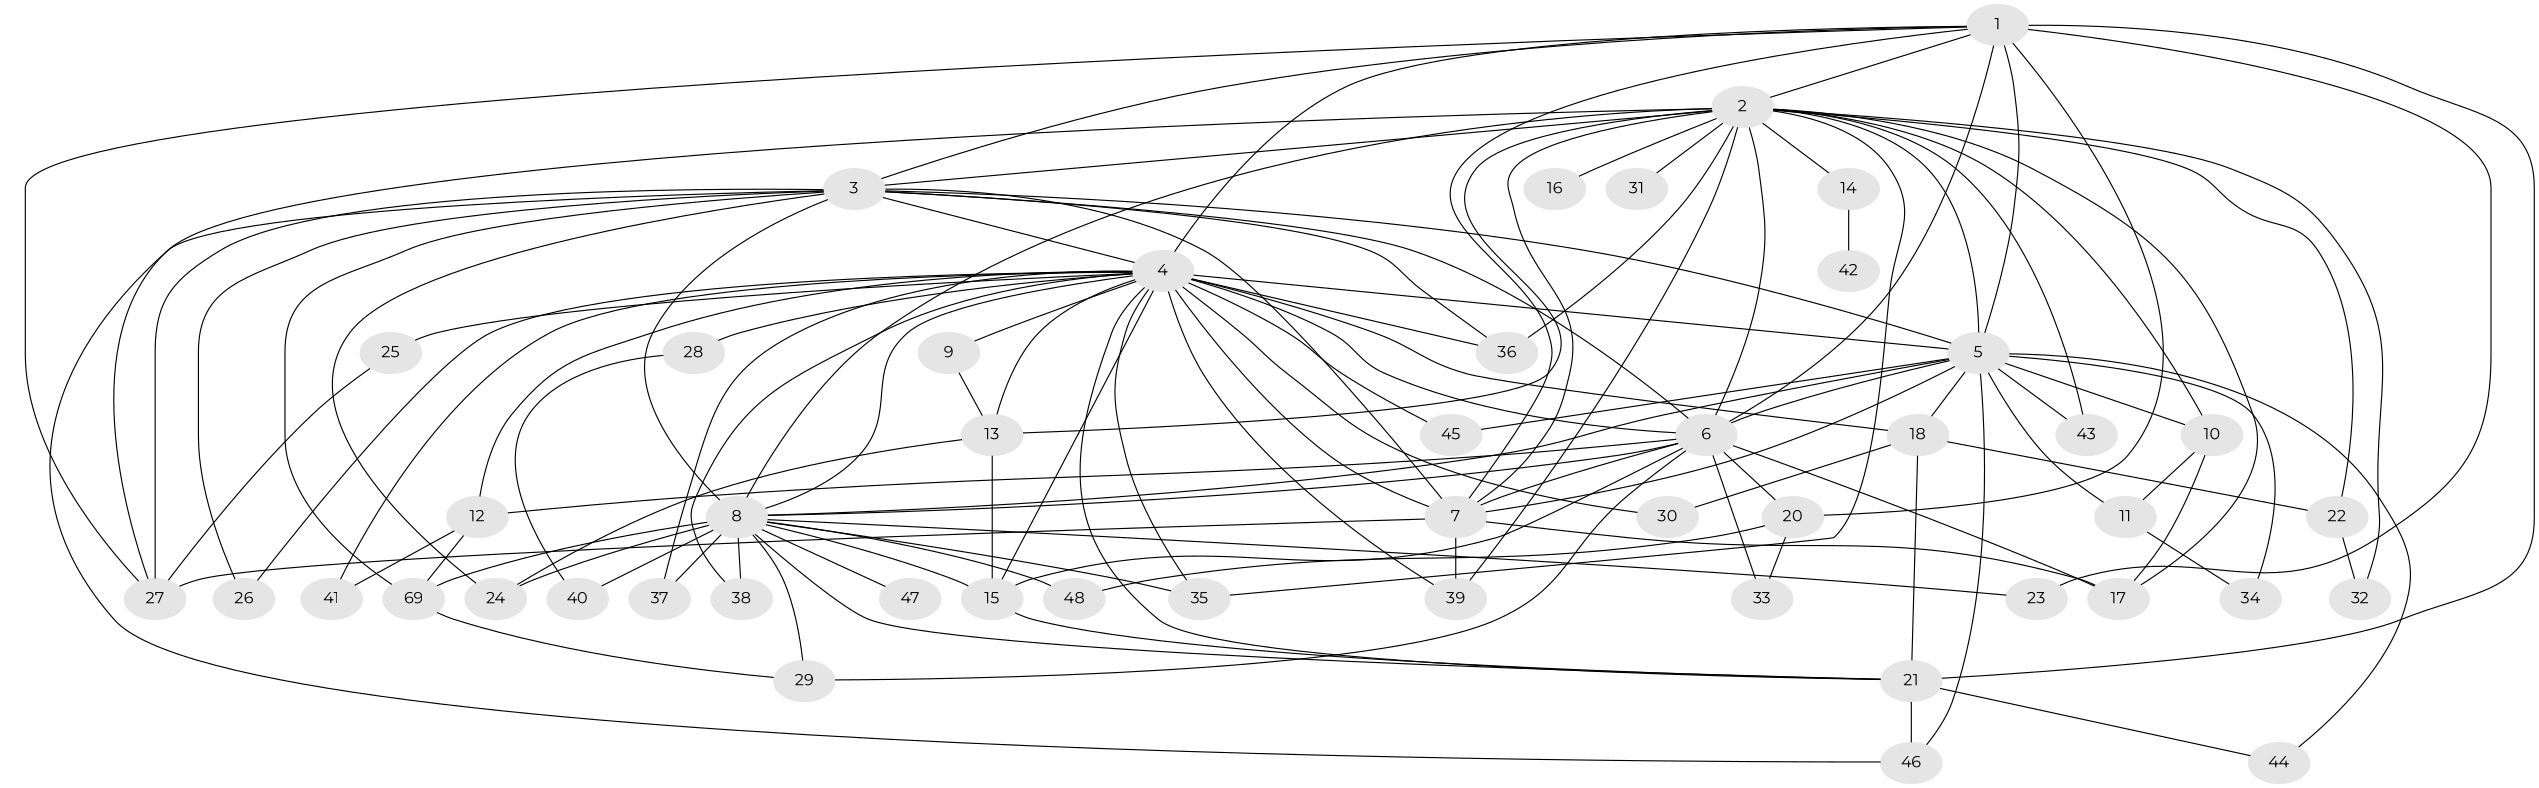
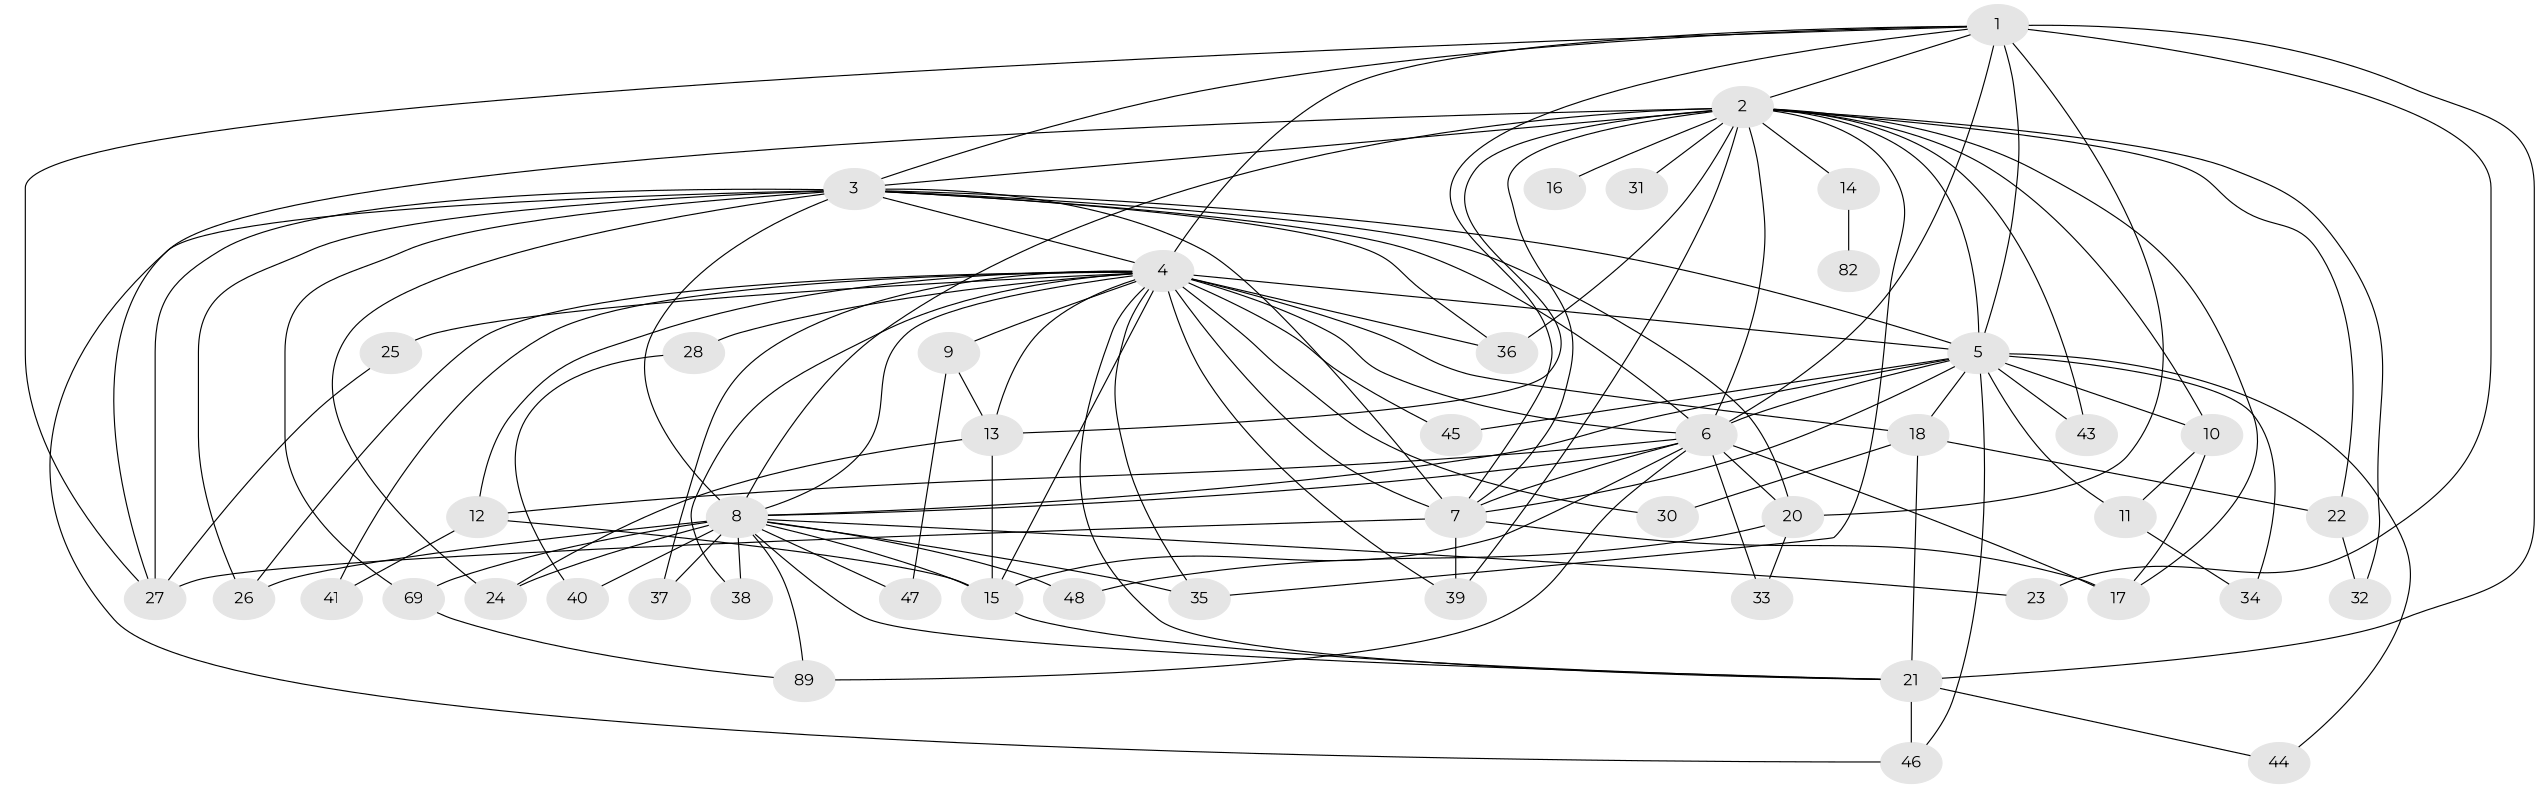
edge "3" -- "20": added
node "42": label "42" -> "82"
edge "9" -- "47": added
edge "8" -- "26": added
edge "12" -- "69": now "12" -- "15"
node "29": label "29" -> "89"
